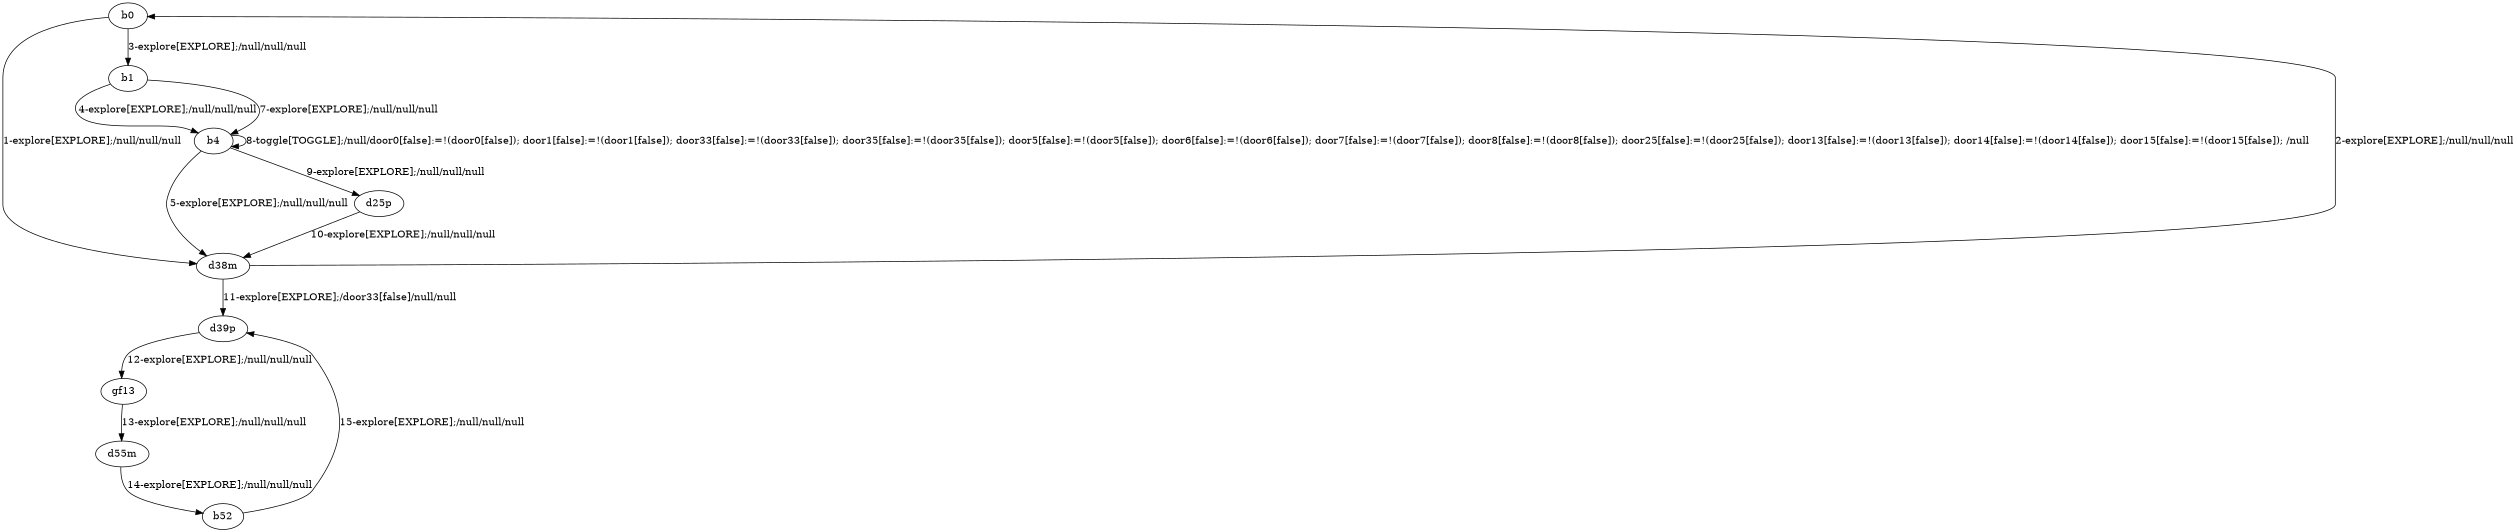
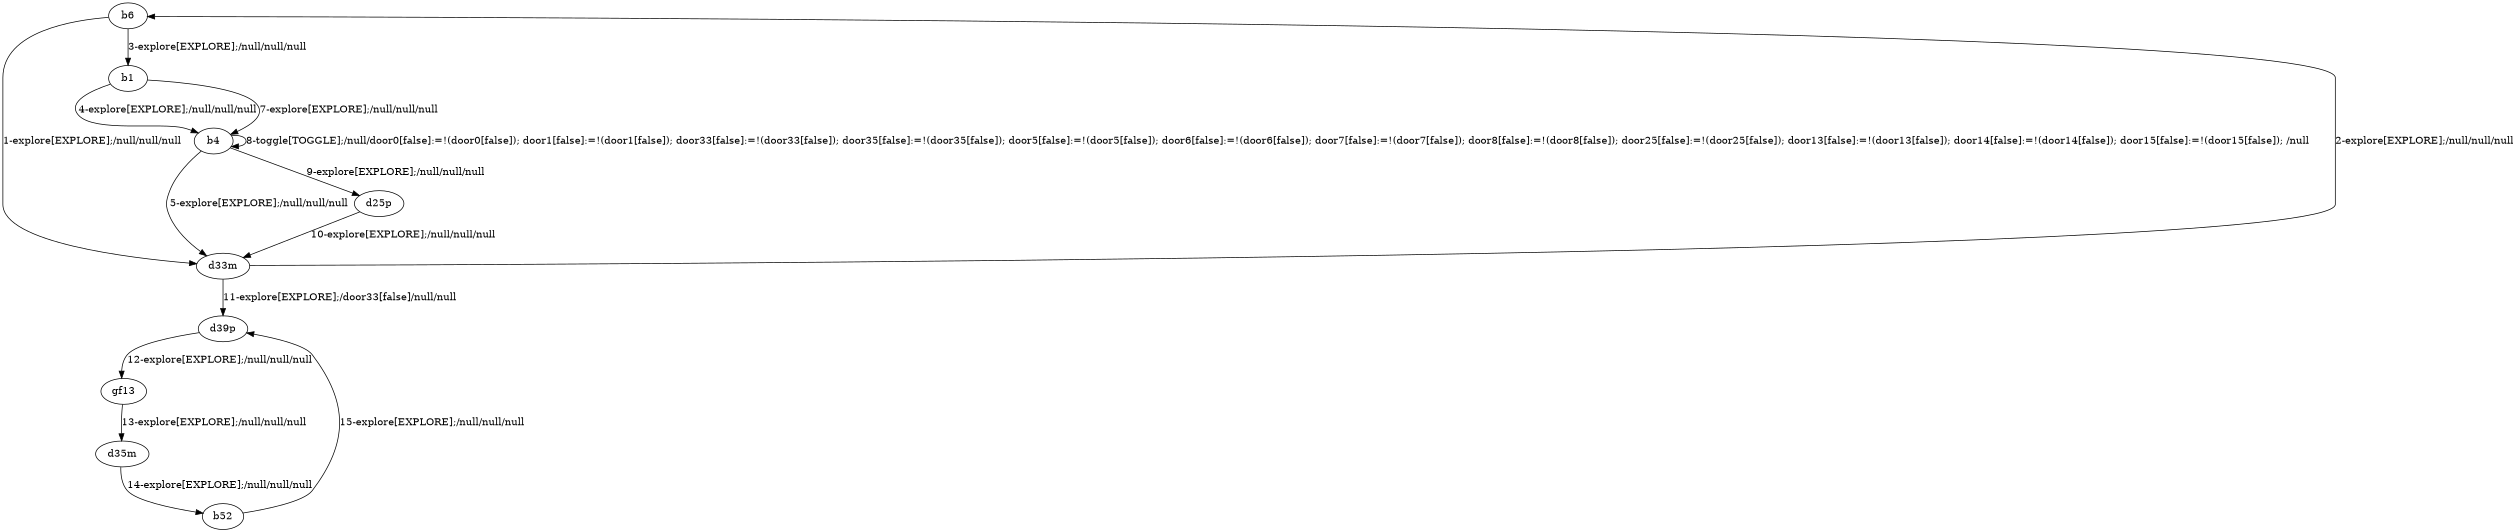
node "b0": label "b0" -> "b6"
node "d38m": label "d38m" -> "d33m"
node "d55m": label "d55m" -> "d35m"
